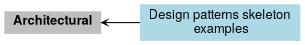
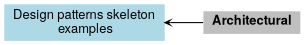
edge "Design patterns skeleton examples" -> "Architectural": reversed
